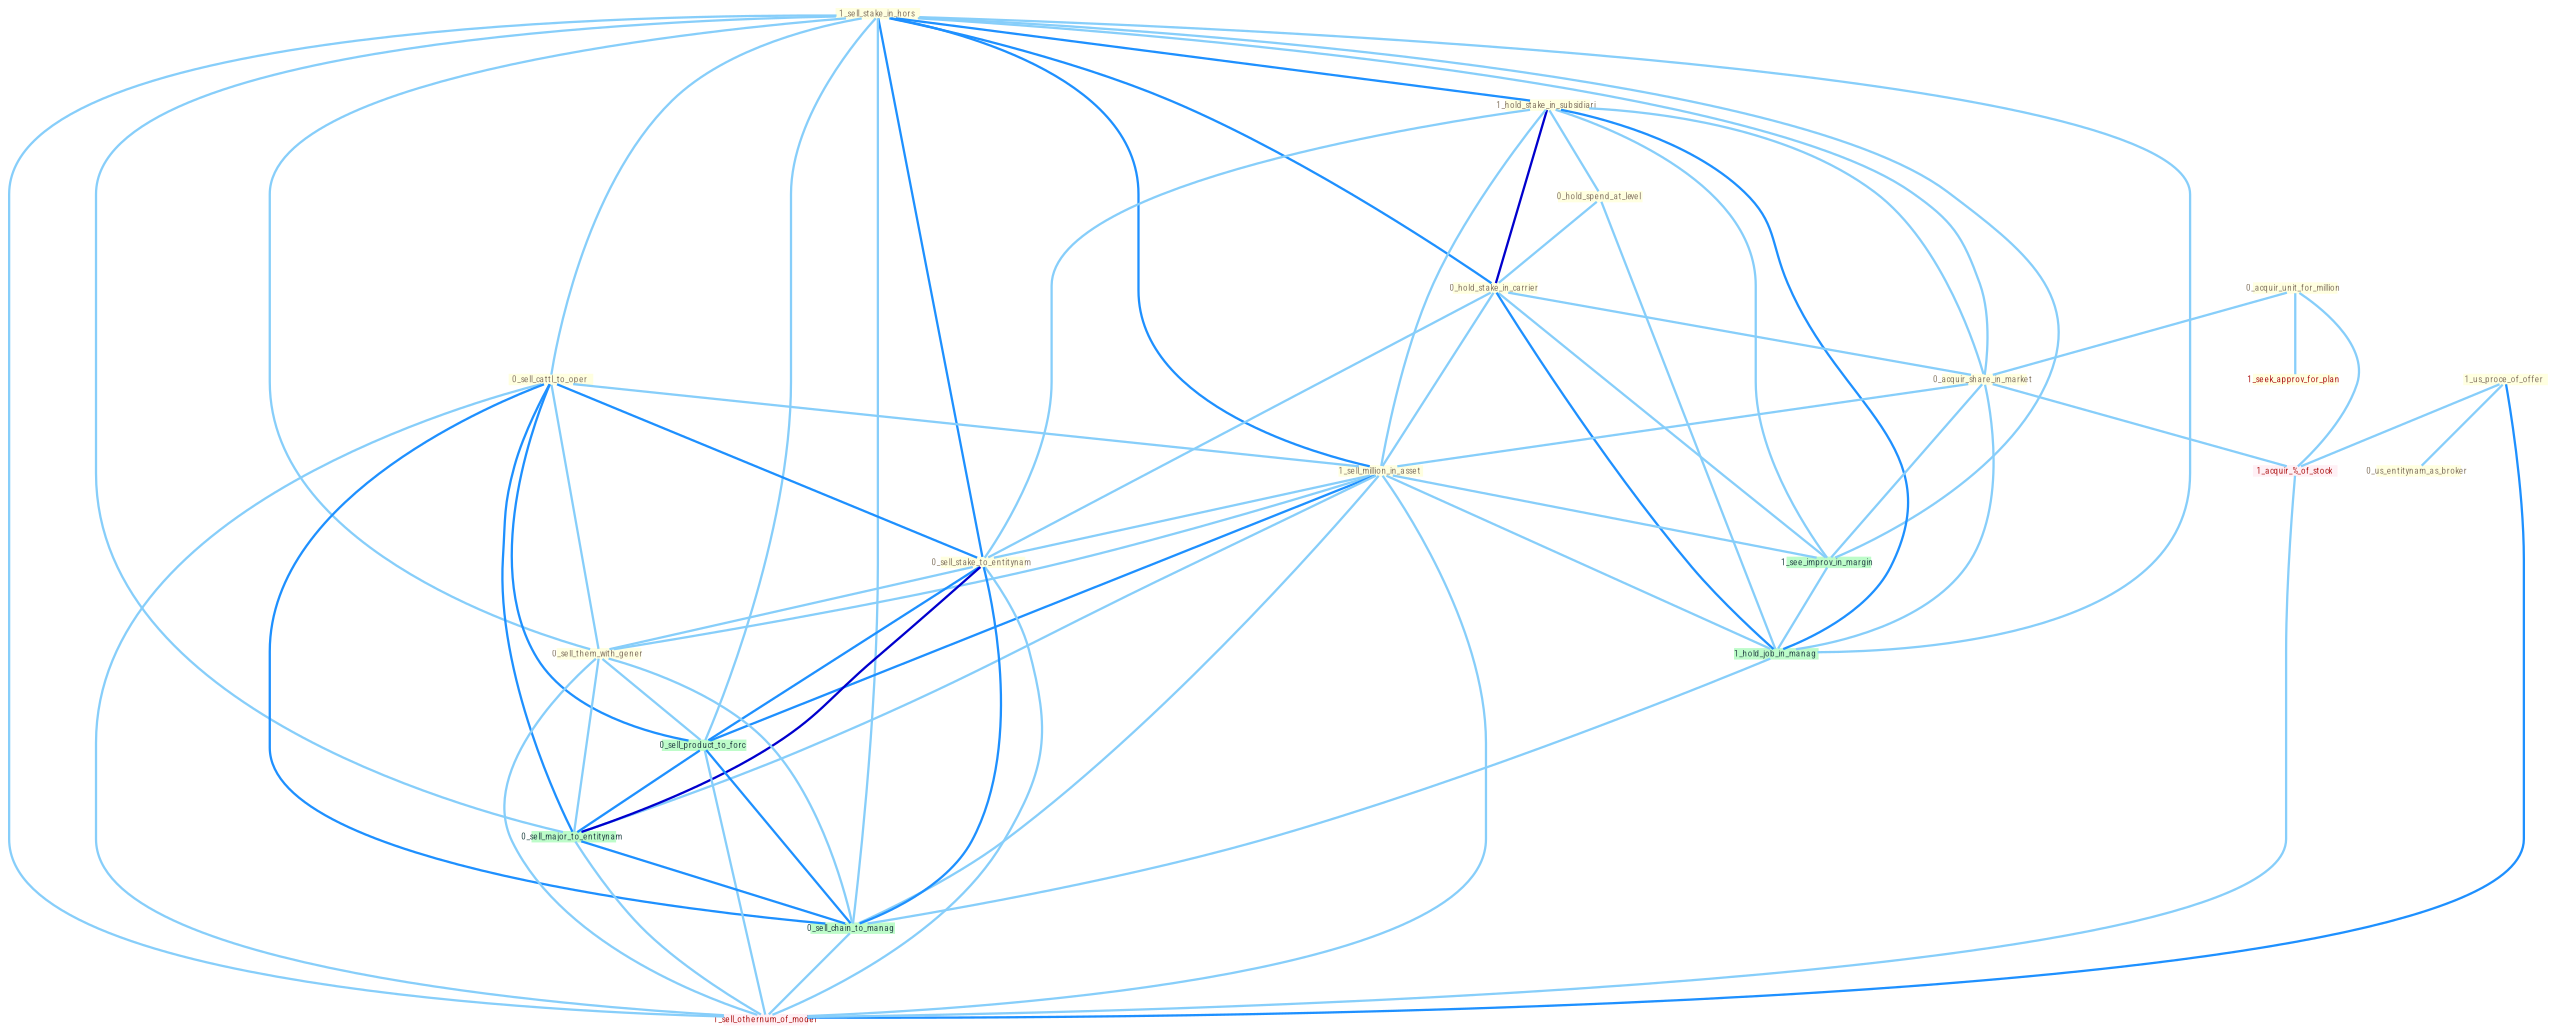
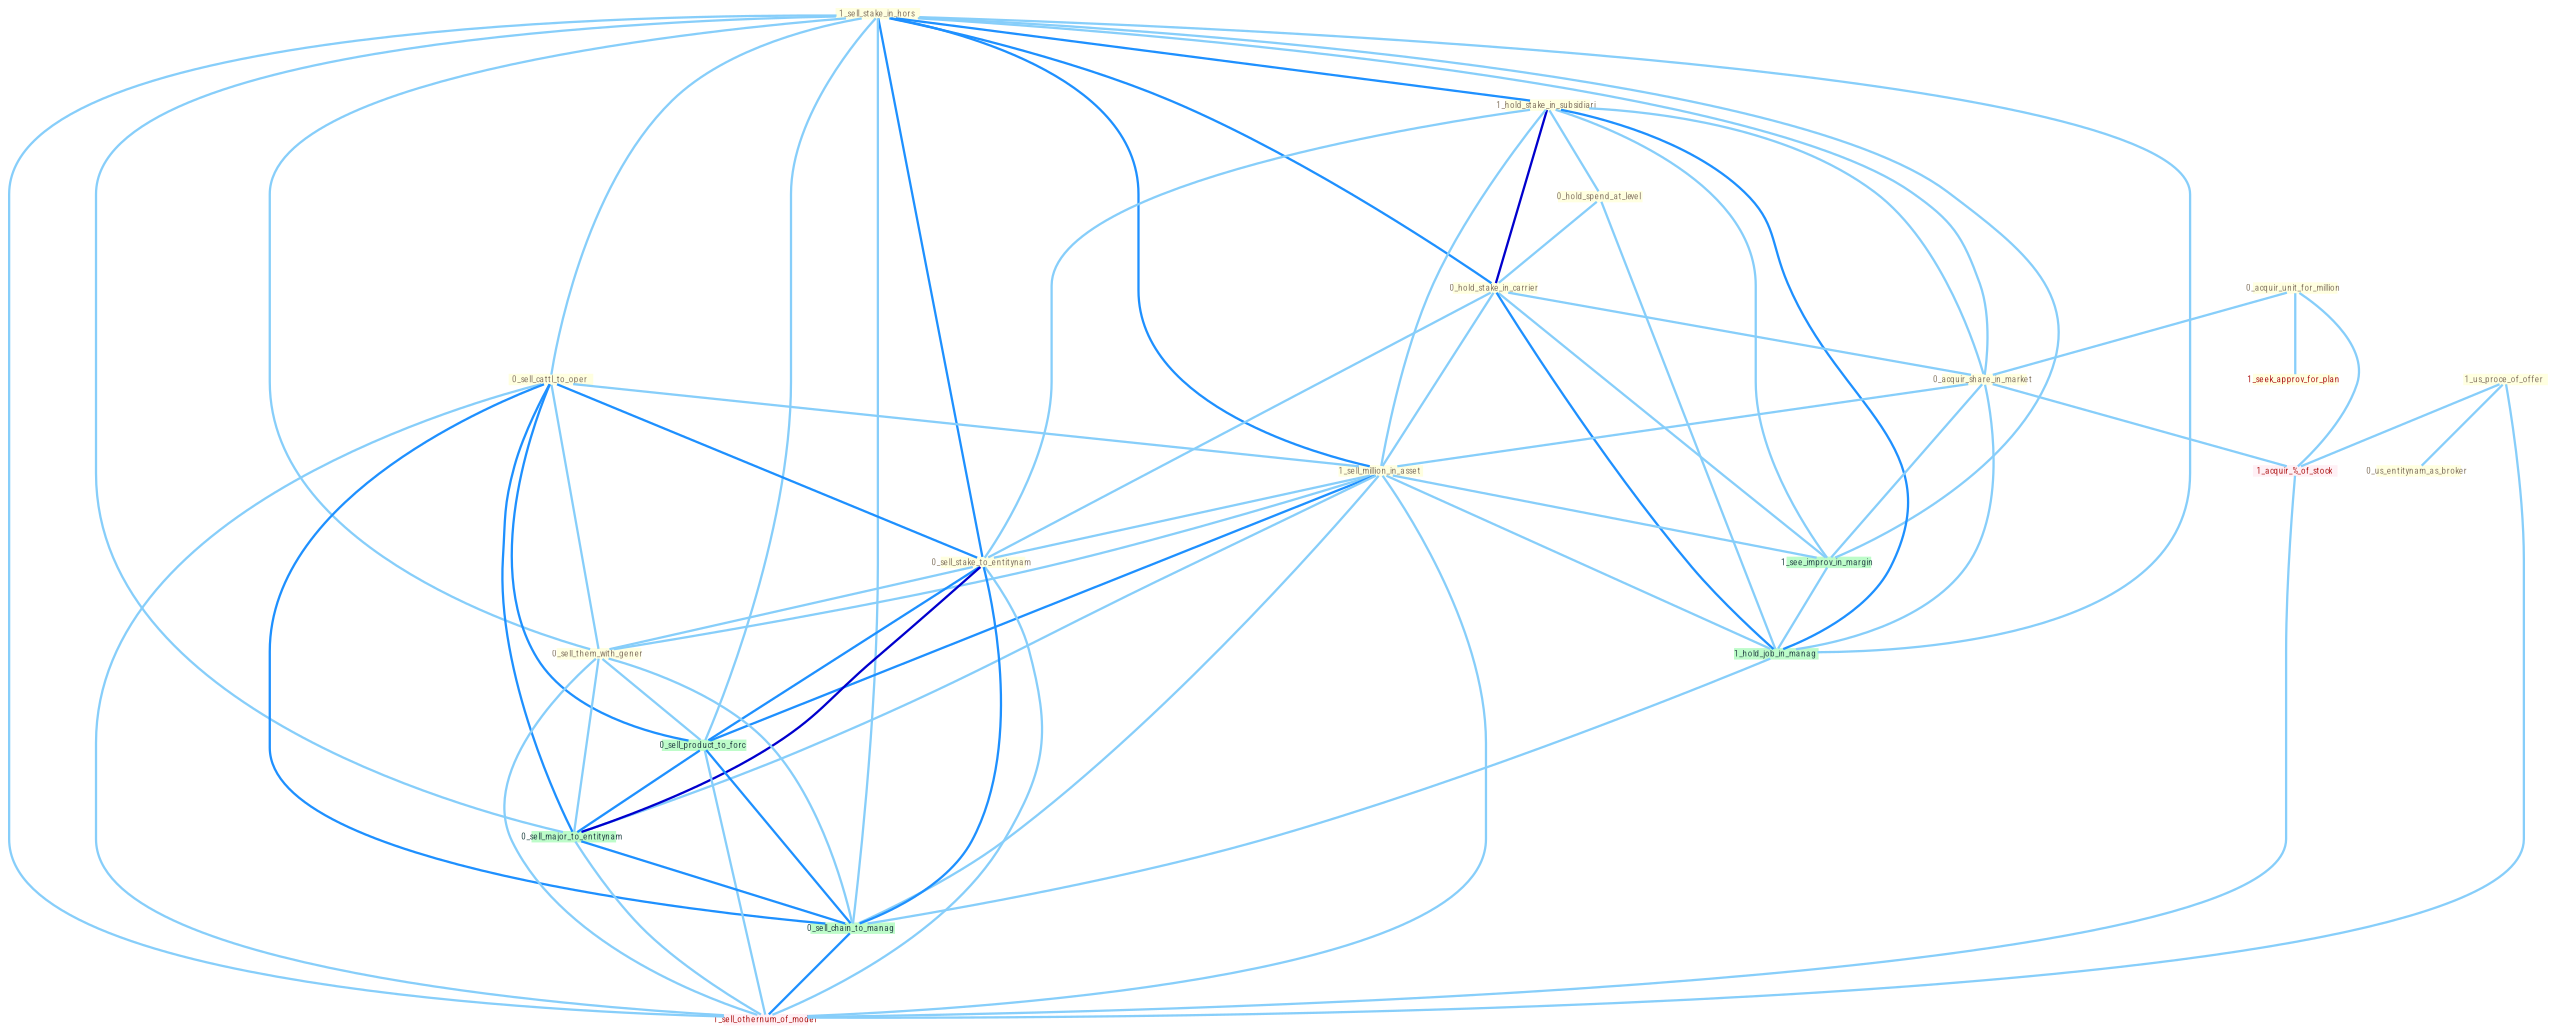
edge "0_sell_chain_to_manag" -- "1_sell_othernum_of_model": color #87cefa -> #1e90ff
edge "1_us_proce_of_offer" -- "1_sell_othernum_of_model": color #1e90ff -> #87cefa
